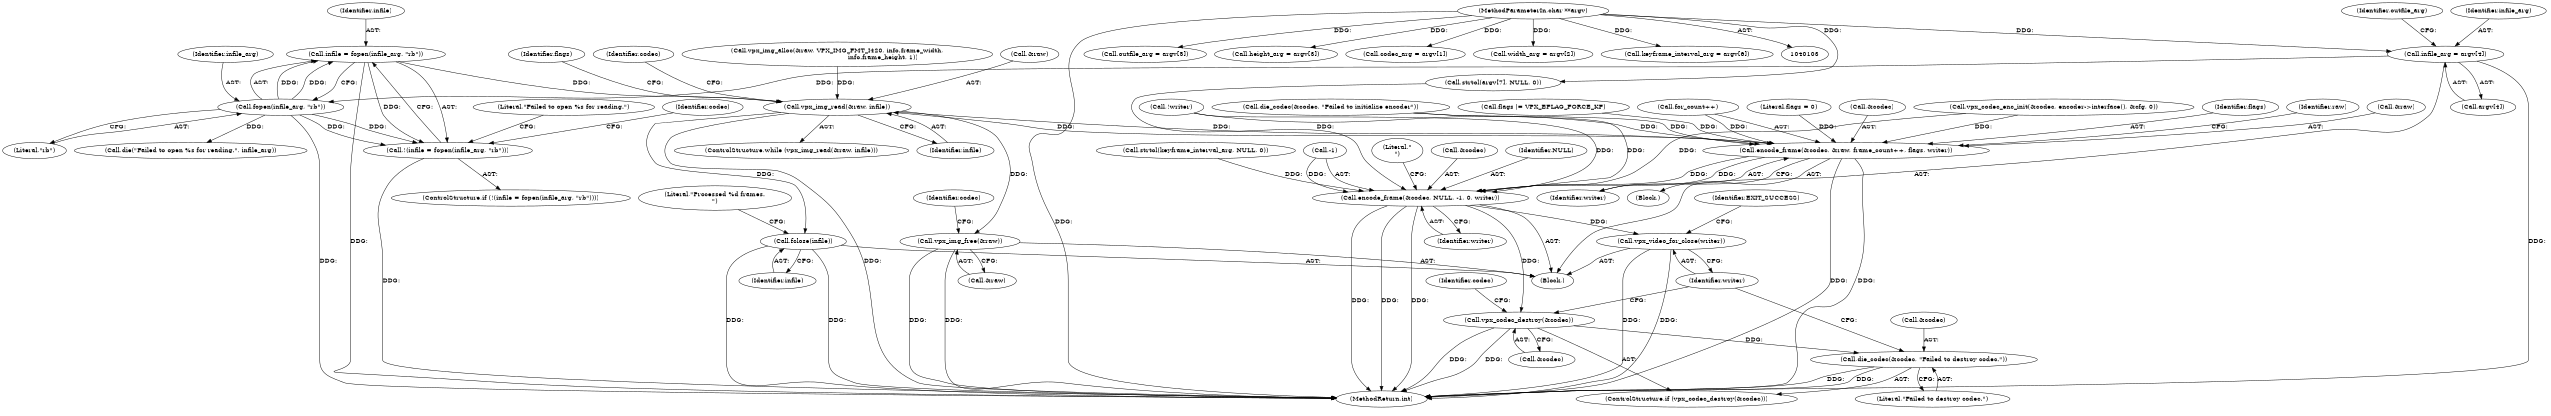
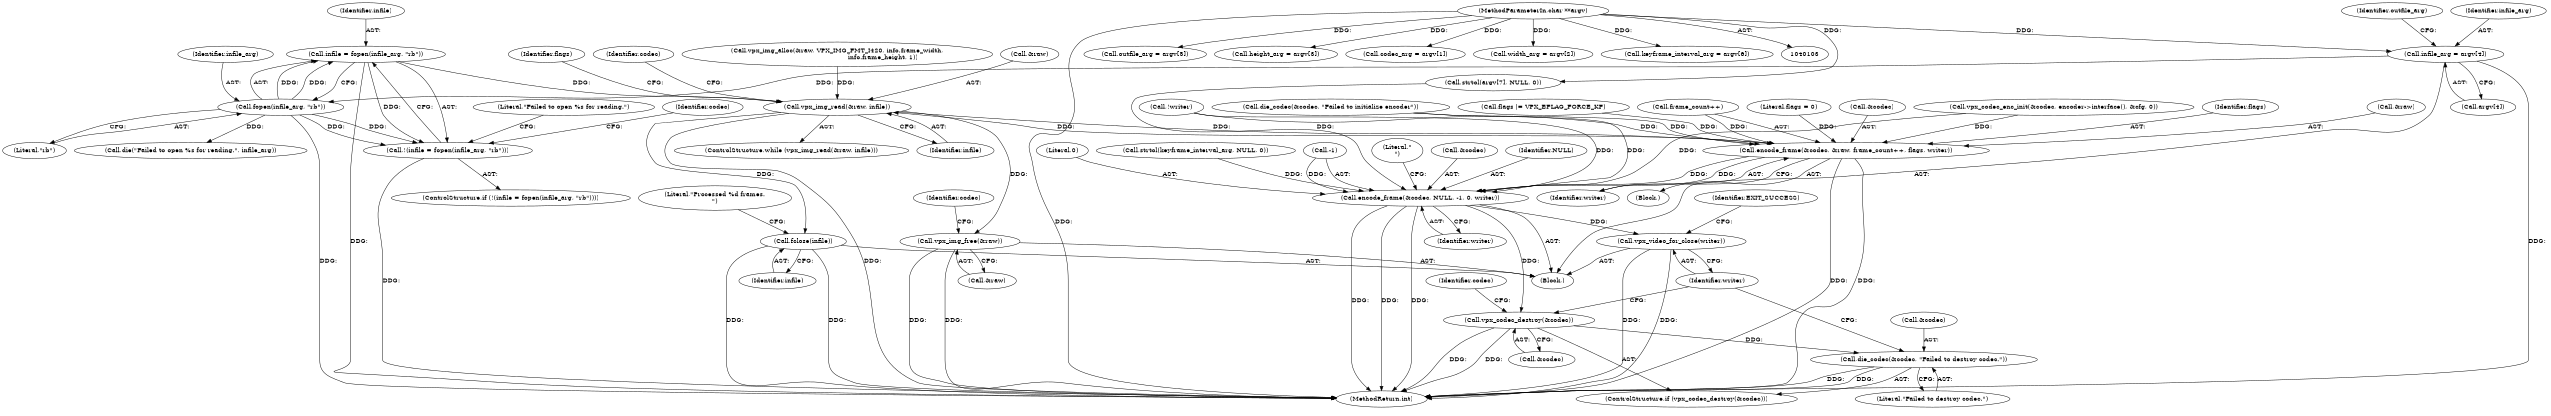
edge "(Call,infile_arg = argv[4])" -> "(Call,argv[4])": label "AST: " -> "CFG: "
node "(Call,for_count++)": label "(Call,for_count++)" -> "(Call,frame_count++)"
node "(Identifier,raw)": removed
node "(Literal,0)": added
